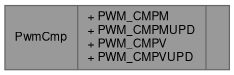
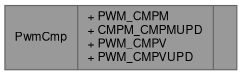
node "PwmCmp": text "+ PWM_CMPMUPD" -> "+ CMPM_CMPMUPD"
